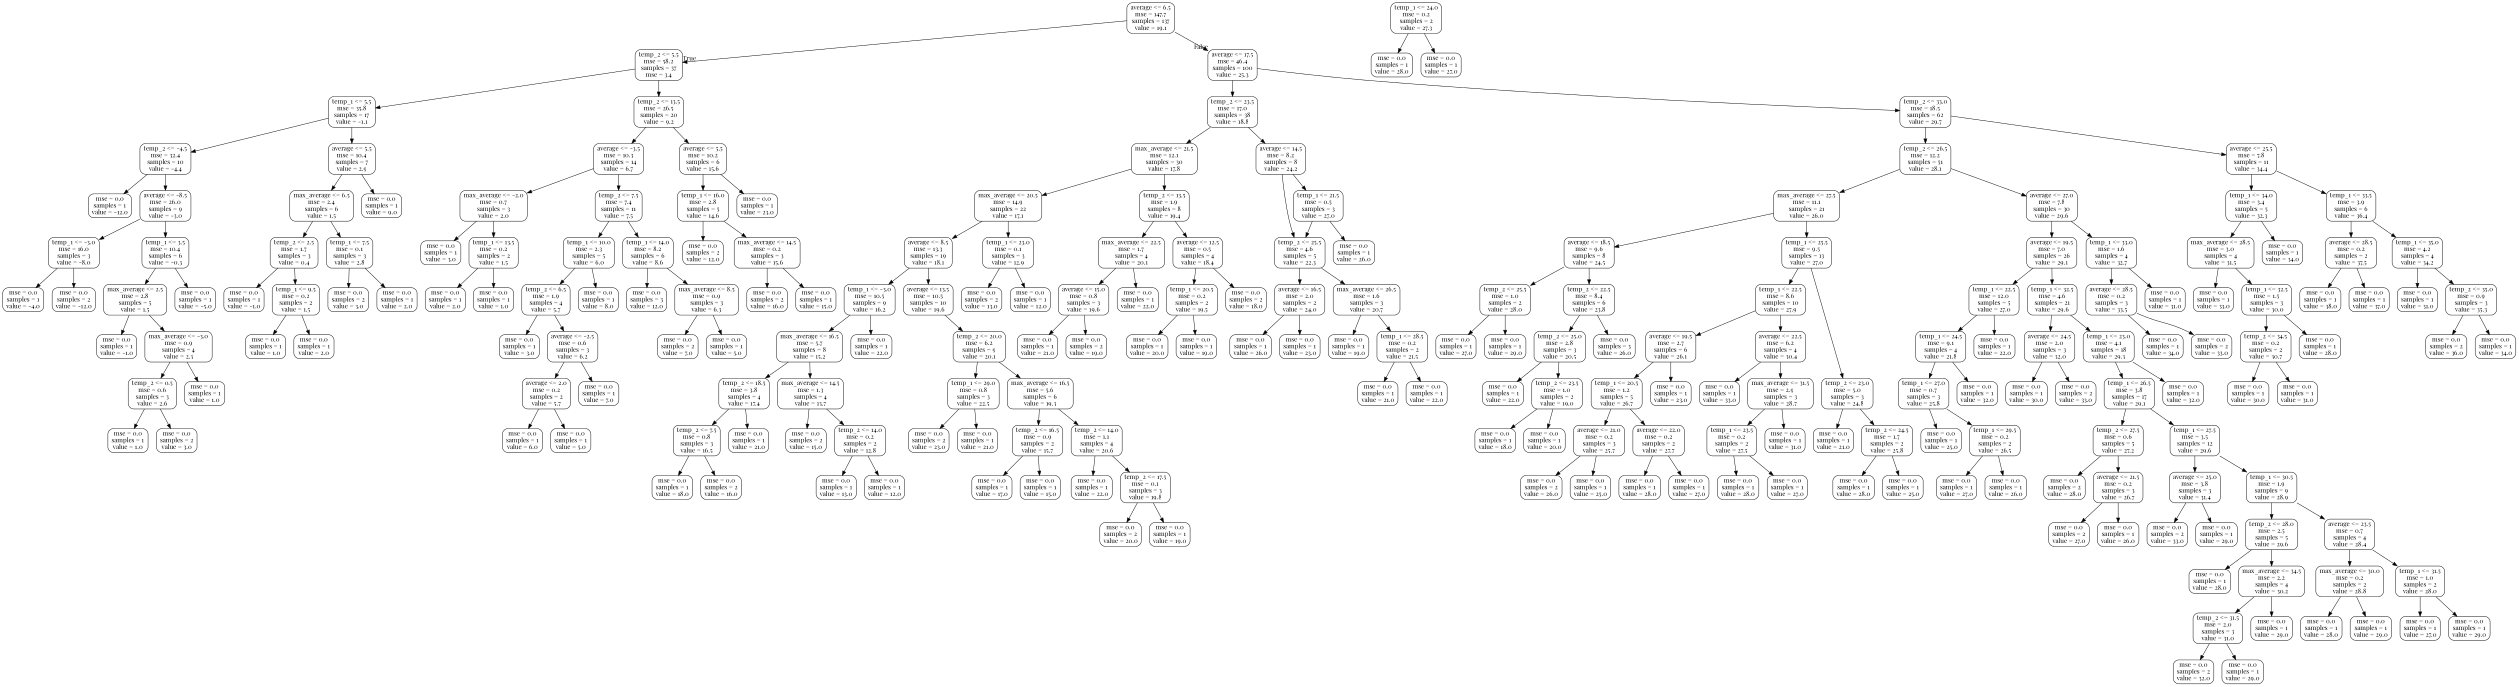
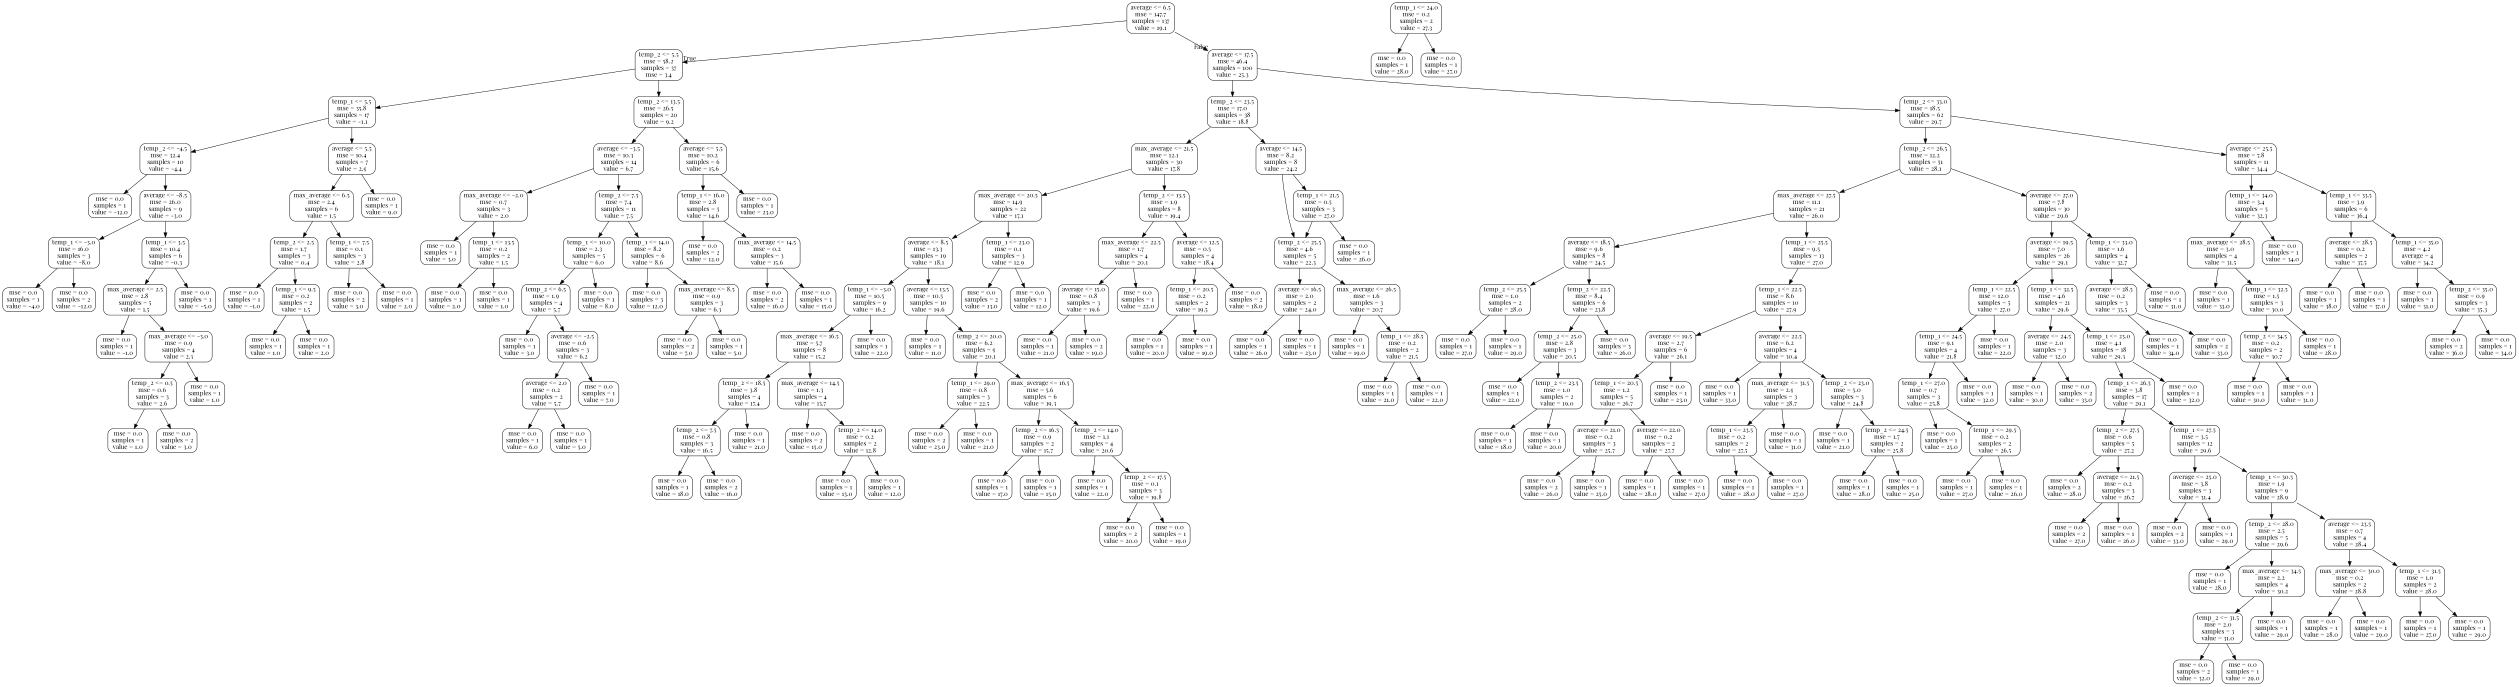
node "temp_1 <= 35.0 mse = 4.2 samples = 4 value = 34.2": label "temp_1 <= 35.0 mse = 4.2 samples = 4 value = 34.2" -> "temp_1 <= 35.0 mse = 4.2 average = 4 value = 34.2"
edge "temp_1 <= 25.5 mse = 9.5 samples = 13 value = 27.0" -> "temp_2 <= 23.0 mse = 5.0 samples = 3 value = 24.8": now "average <= 22.5 mse = 6.2 samples = 4 value = 30.4" -> "temp_2 <= 23.0 mse = 5.0 samples = 3 value = 24.8"
node "mse = 0.0 samples = 1 value = 11.0": added
